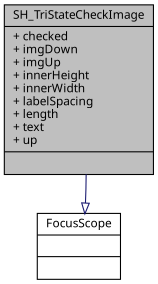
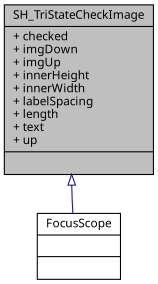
edge "SH_TriStateCheckImage" -> "FocusScope": reversed
